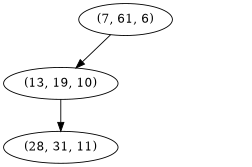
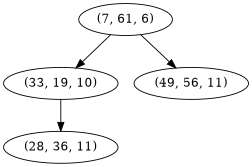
node "(13, 19, 10)": label "(13, 19, 10)" -> "(33, 19, 10)"
node "(49, 56, 11)": added
node "(28, 31, 11)": label "(28, 31, 11)" -> "(28, 36, 11)"
